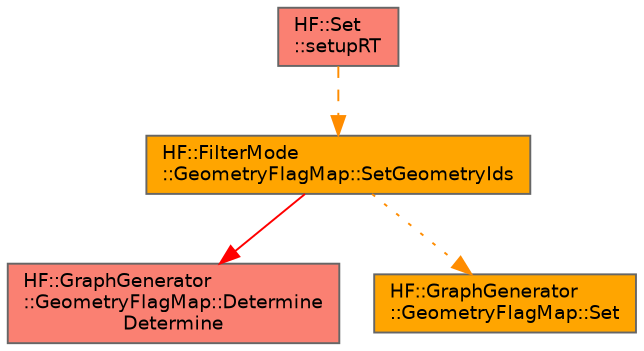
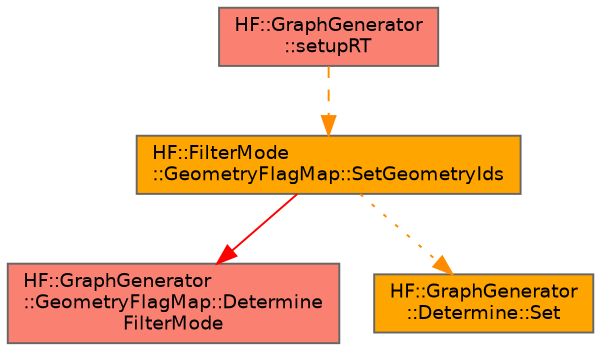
node "HF::Set ::setupRT": label "HF::Set ::setupRT" -> "HF::GraphGenerator ::setupRT"
node "HF::GraphGenerator ::GeometryFlagMap::Determine Determine": label "HF::GraphGenerator ::GeometryFlagMap::Determine Determine" -> "HF::GraphGenerator ::GeometryFlagMap::Determine FilterMode"
node "HF::GraphGenerator ::GeometryFlagMap::Set": label "HF::GraphGenerator ::GeometryFlagMap::Set" -> "HF::GraphGenerator ::Determine::Set"
